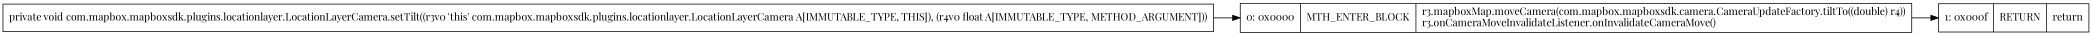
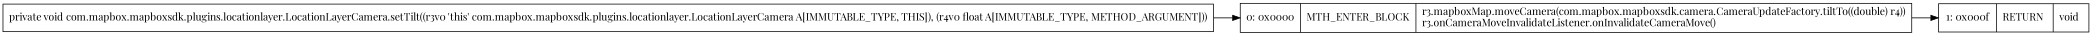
node "1: 0x000f": text "return" -> "void"
